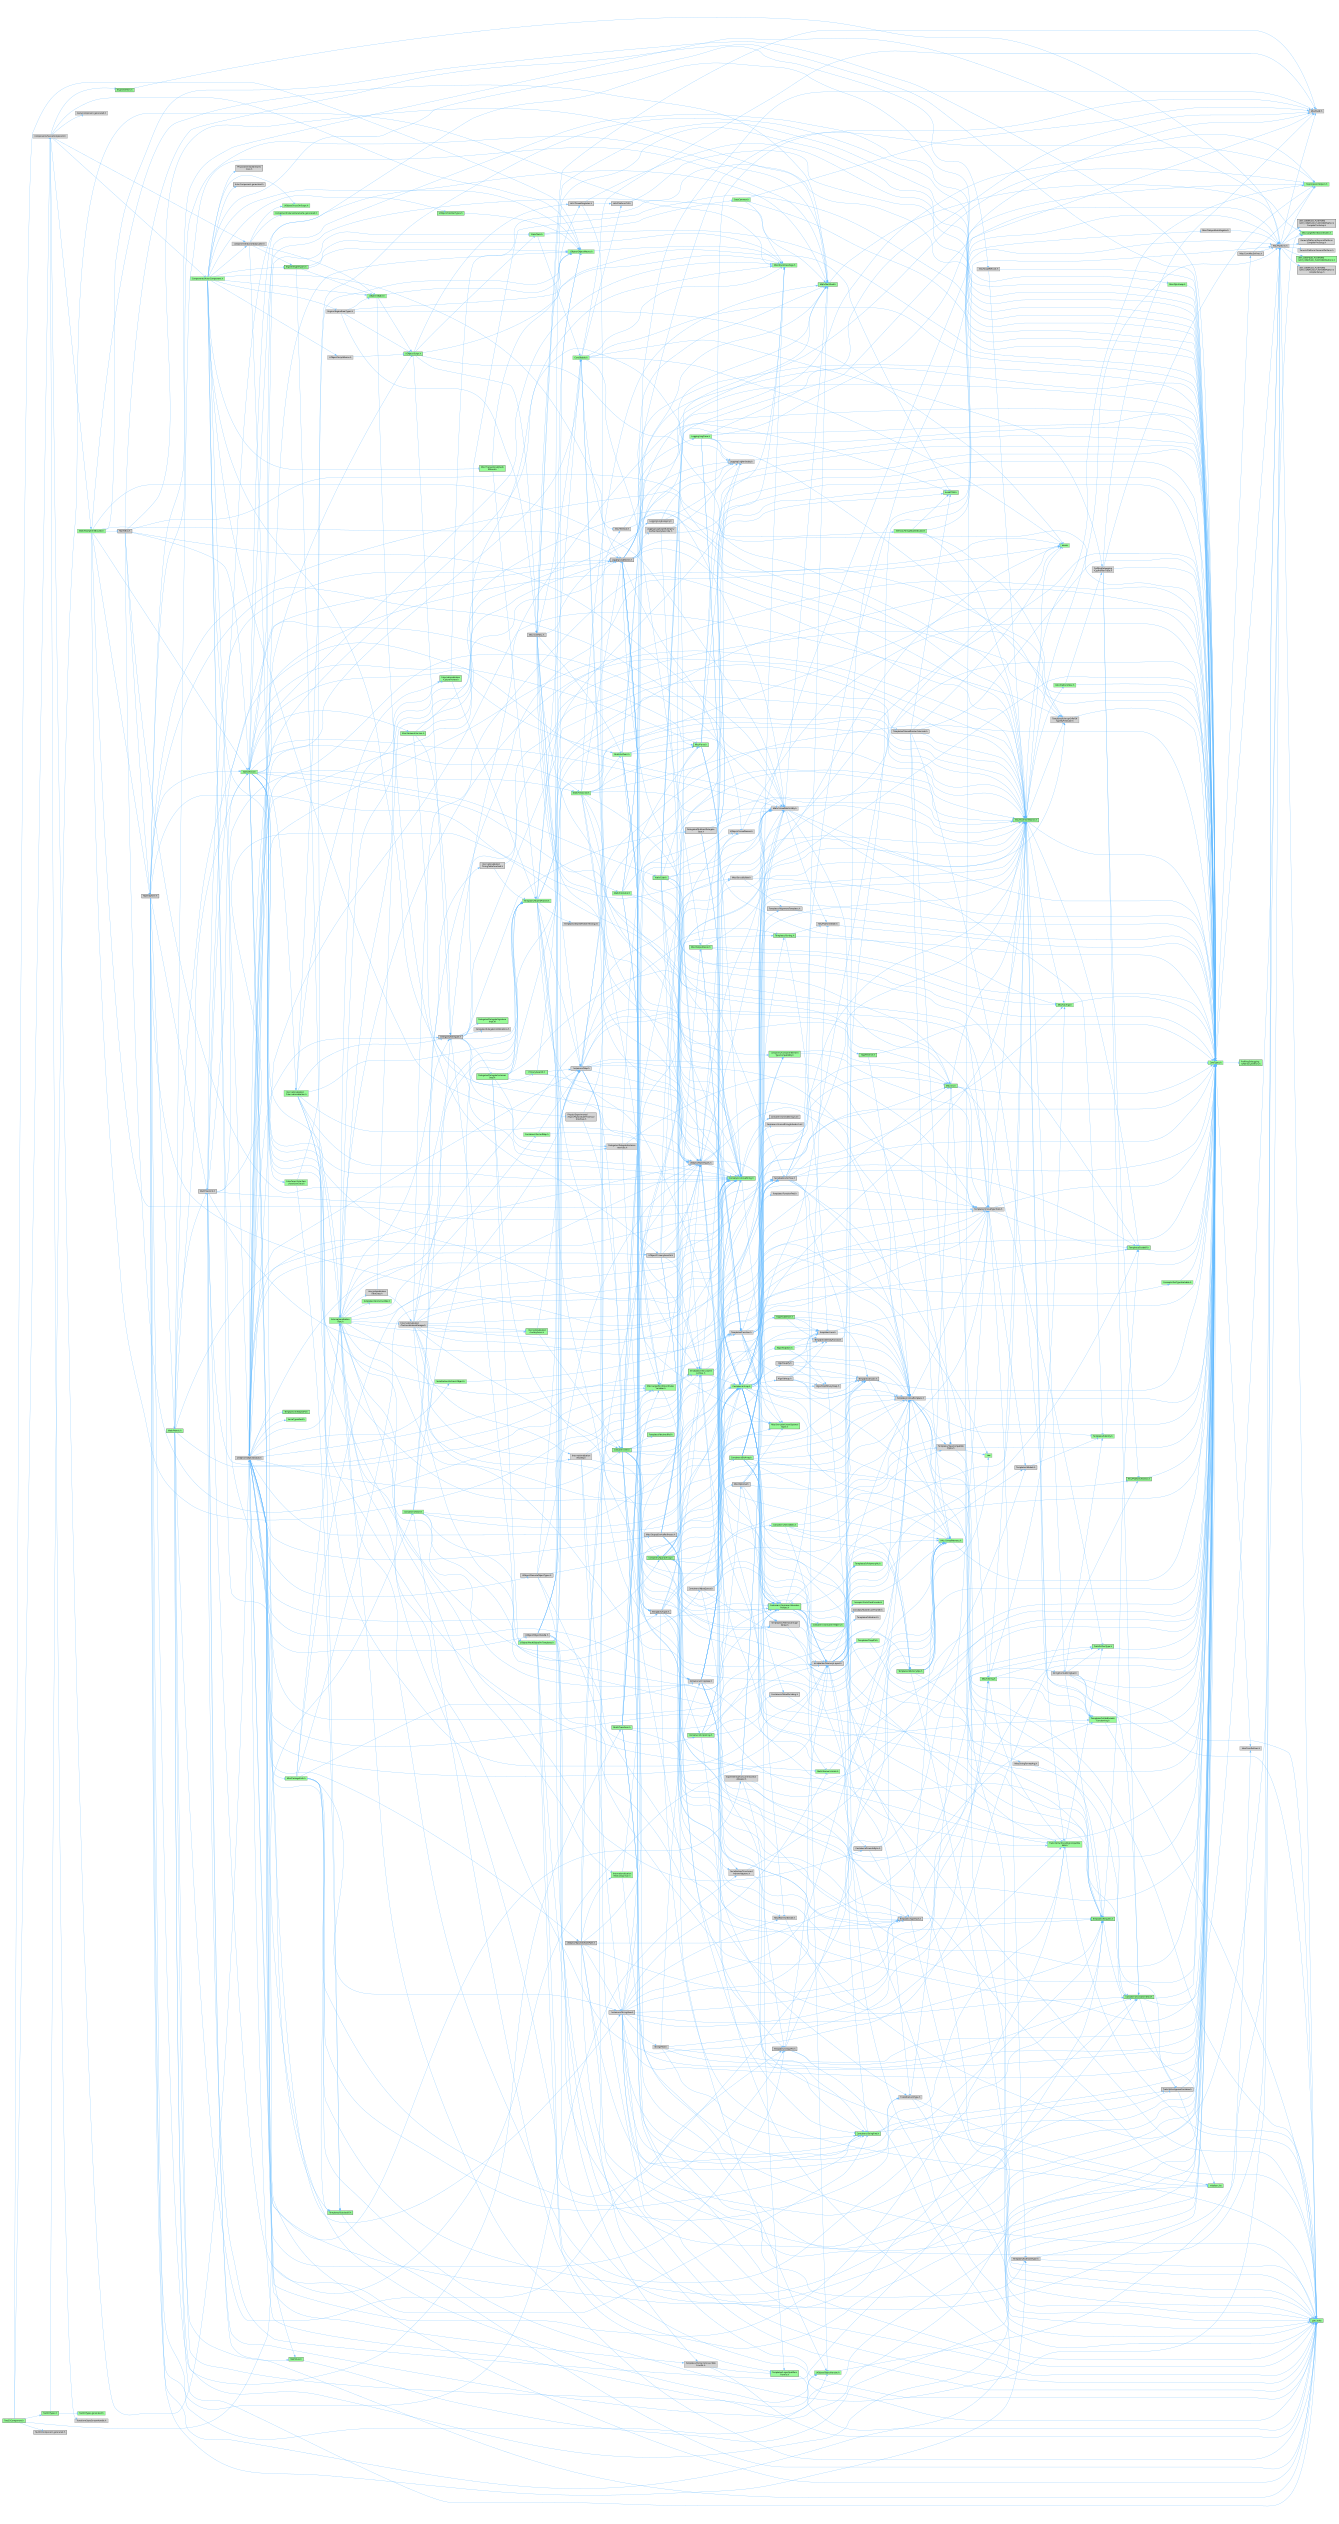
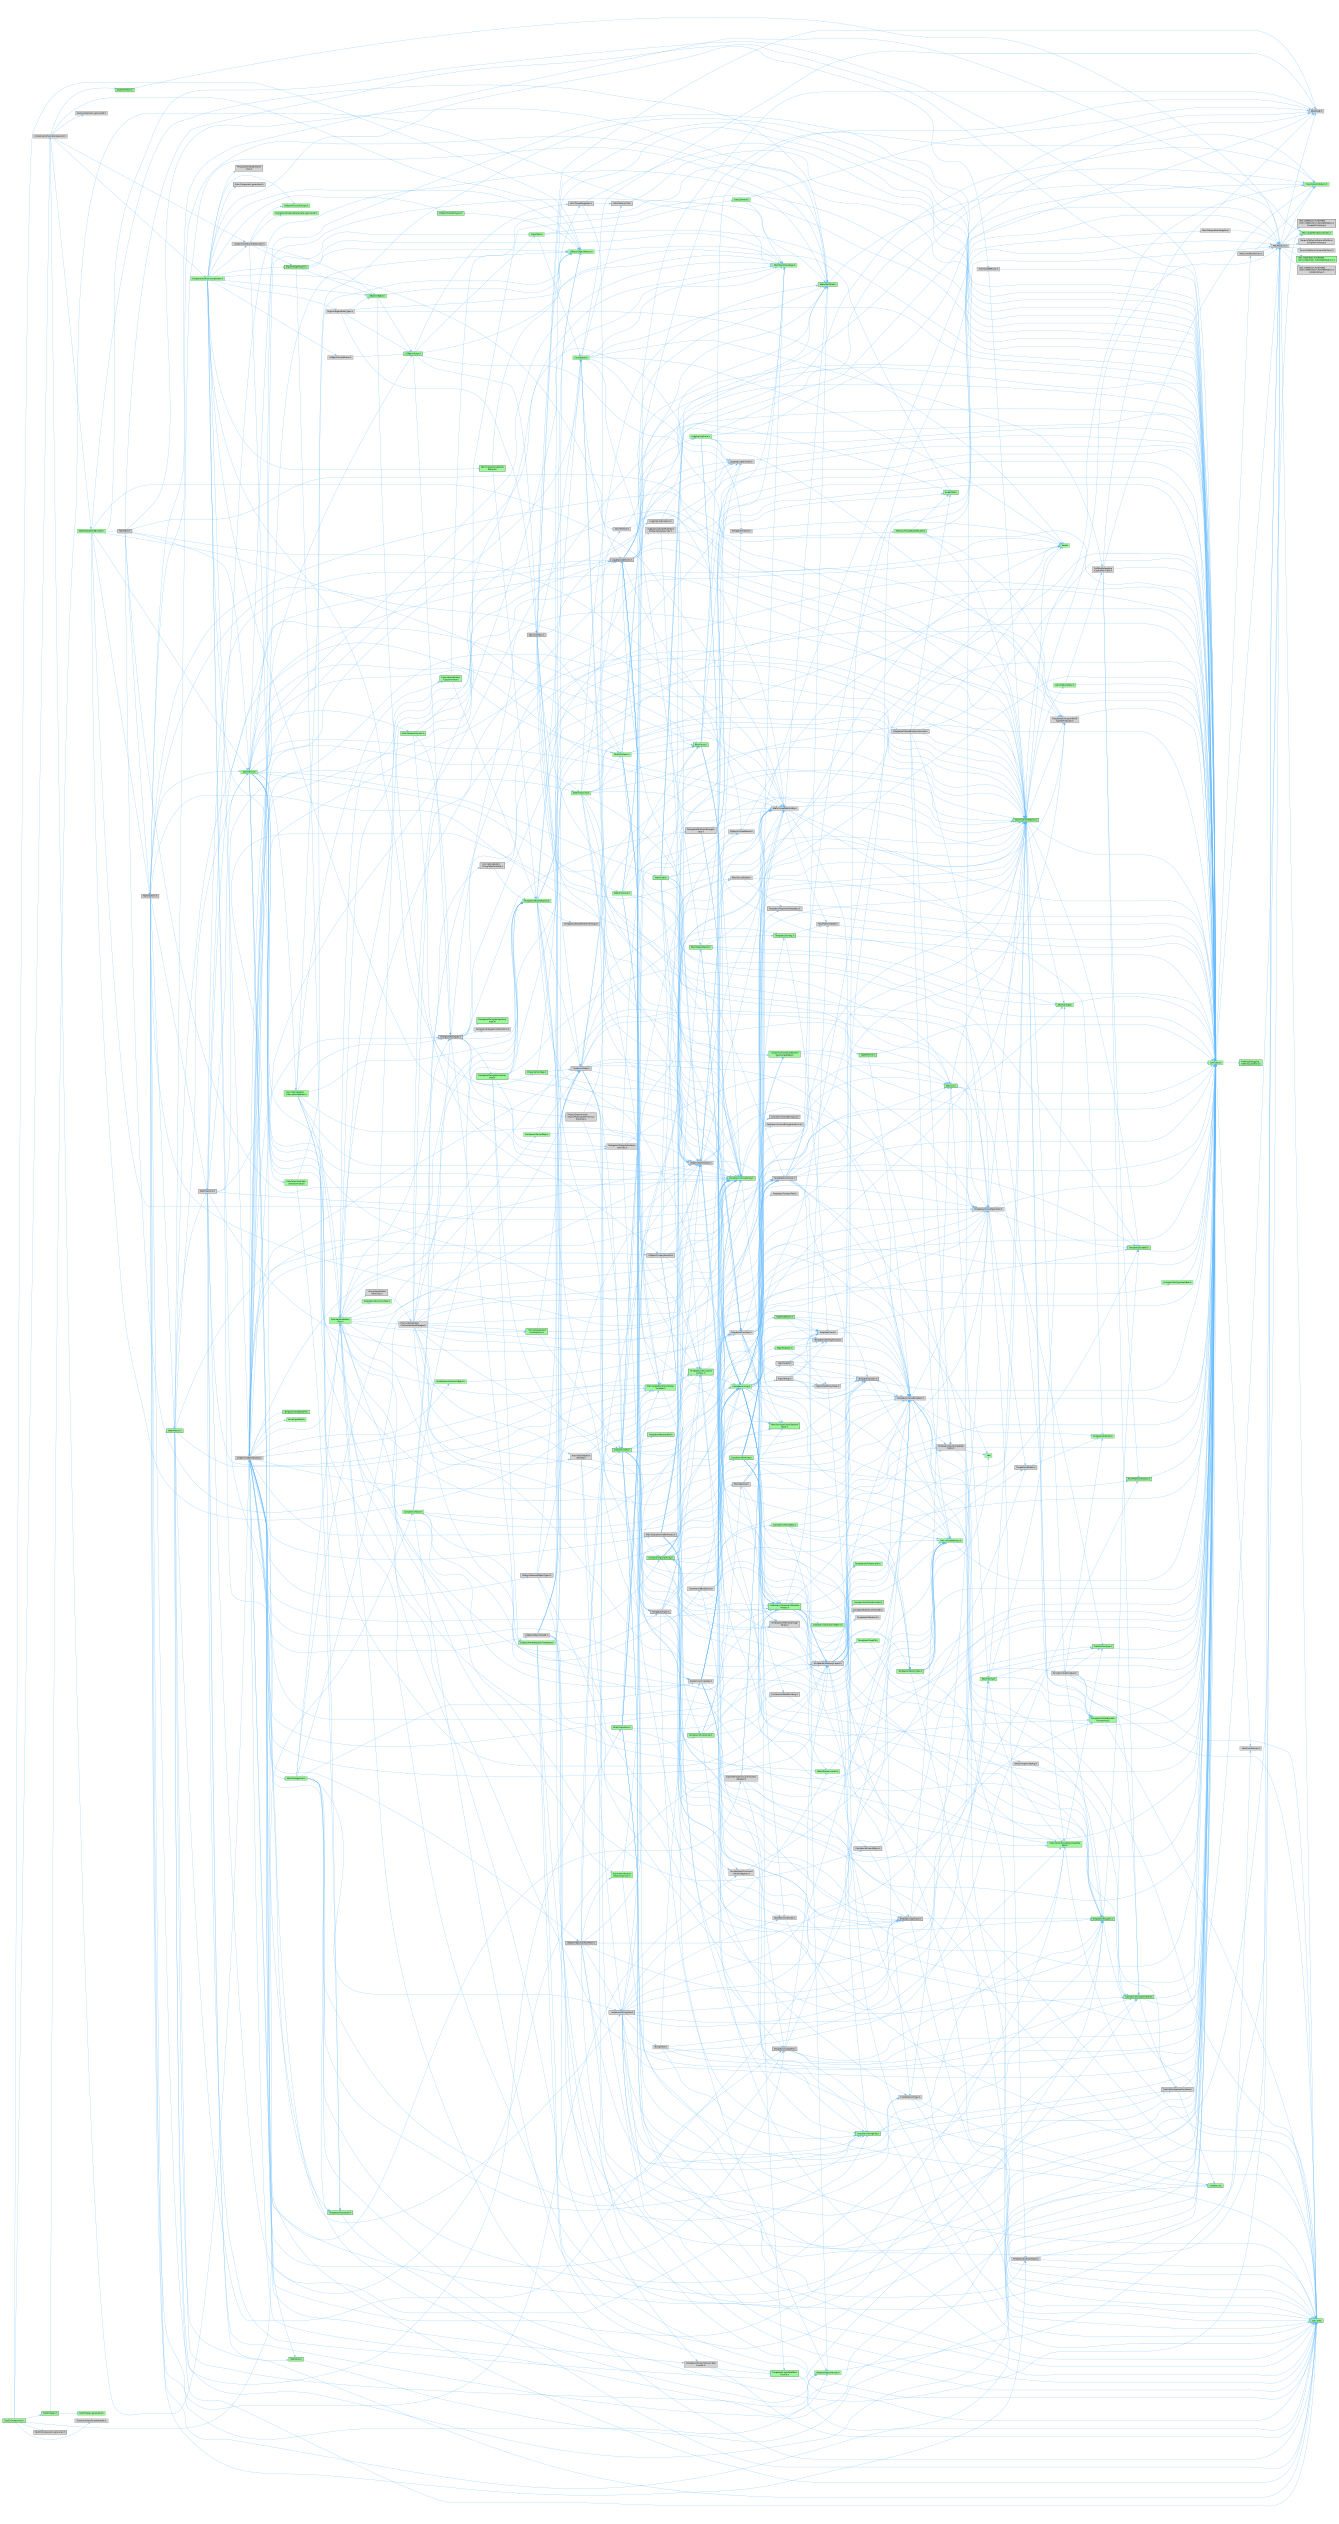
node "Misc/ByteSwap.h": removed
edge "Math/BoxSphereBounds.h" -> "Logging/LogMacros.h": now "Math/BoxSphereBounds.h" -> "Math/IntPoint.h"
node "Templates/Atomic.h": added
edge "Internationalization /TextLocalizationManager.h" -> "Misc/EnumClassFlags.h": added
edge "Serialization/Archive.h" -> "Templates/IsArrayOrRefOf TypeByPredicate.h": added
node "PrimaryAssetId.h": label "PrimaryAssetId.h" -> "PropertyPairsMap.h"
edge "Components/SceneComponent.h" -> "TransformStateStreamHandle.h": now "Text3DComponent.h" -> "TransformStateStreamHandle.h"
edge "Templates/UniquePtr.h" -> "Templates/Requires.h": added
